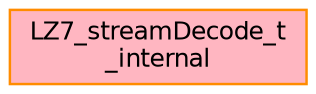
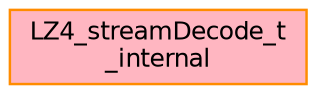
node "LZ7_streamDecode_t _internal": label "LZ7_streamDecode_t _internal" -> "LZ4_streamDecode_t _internal"
